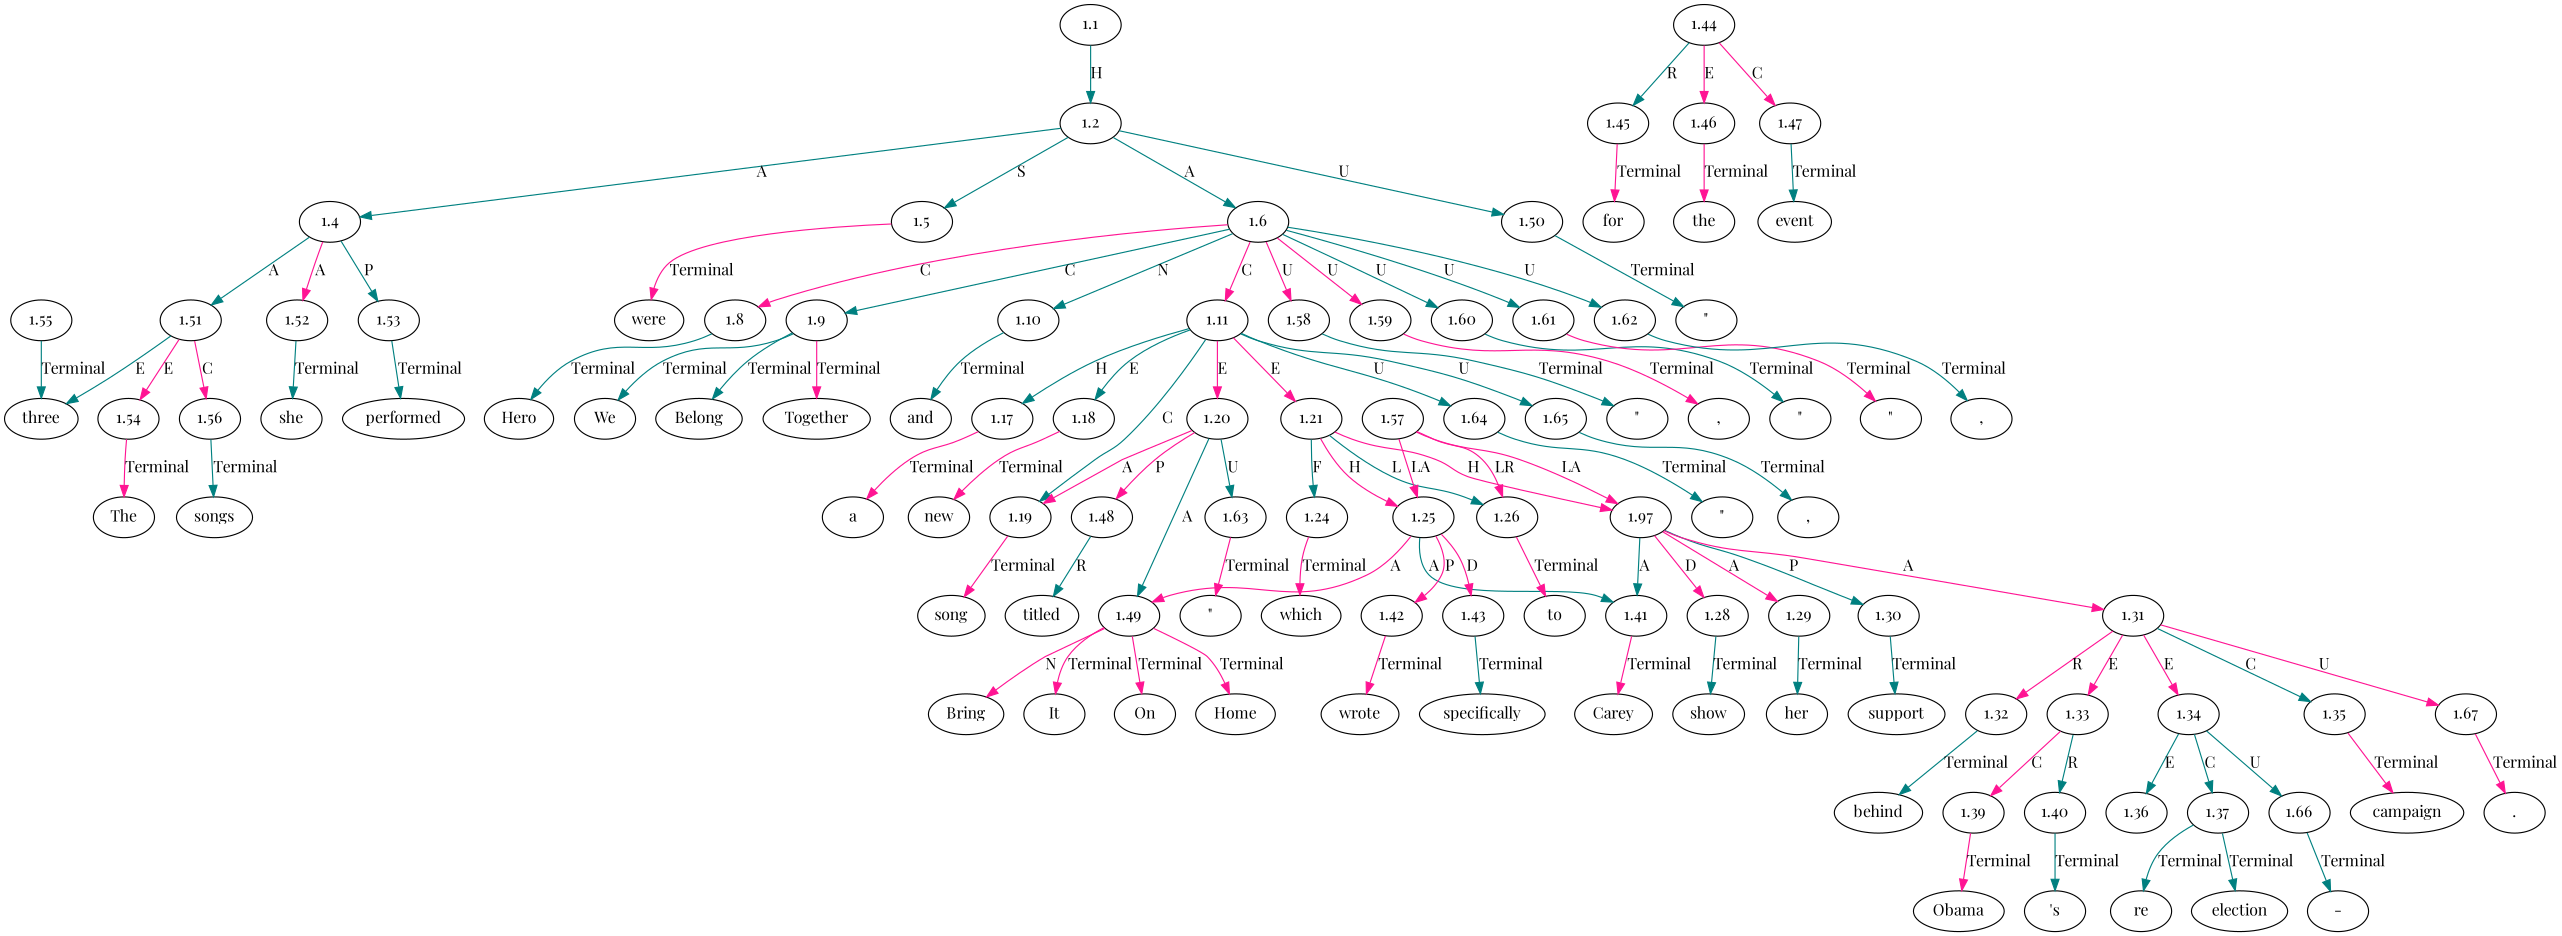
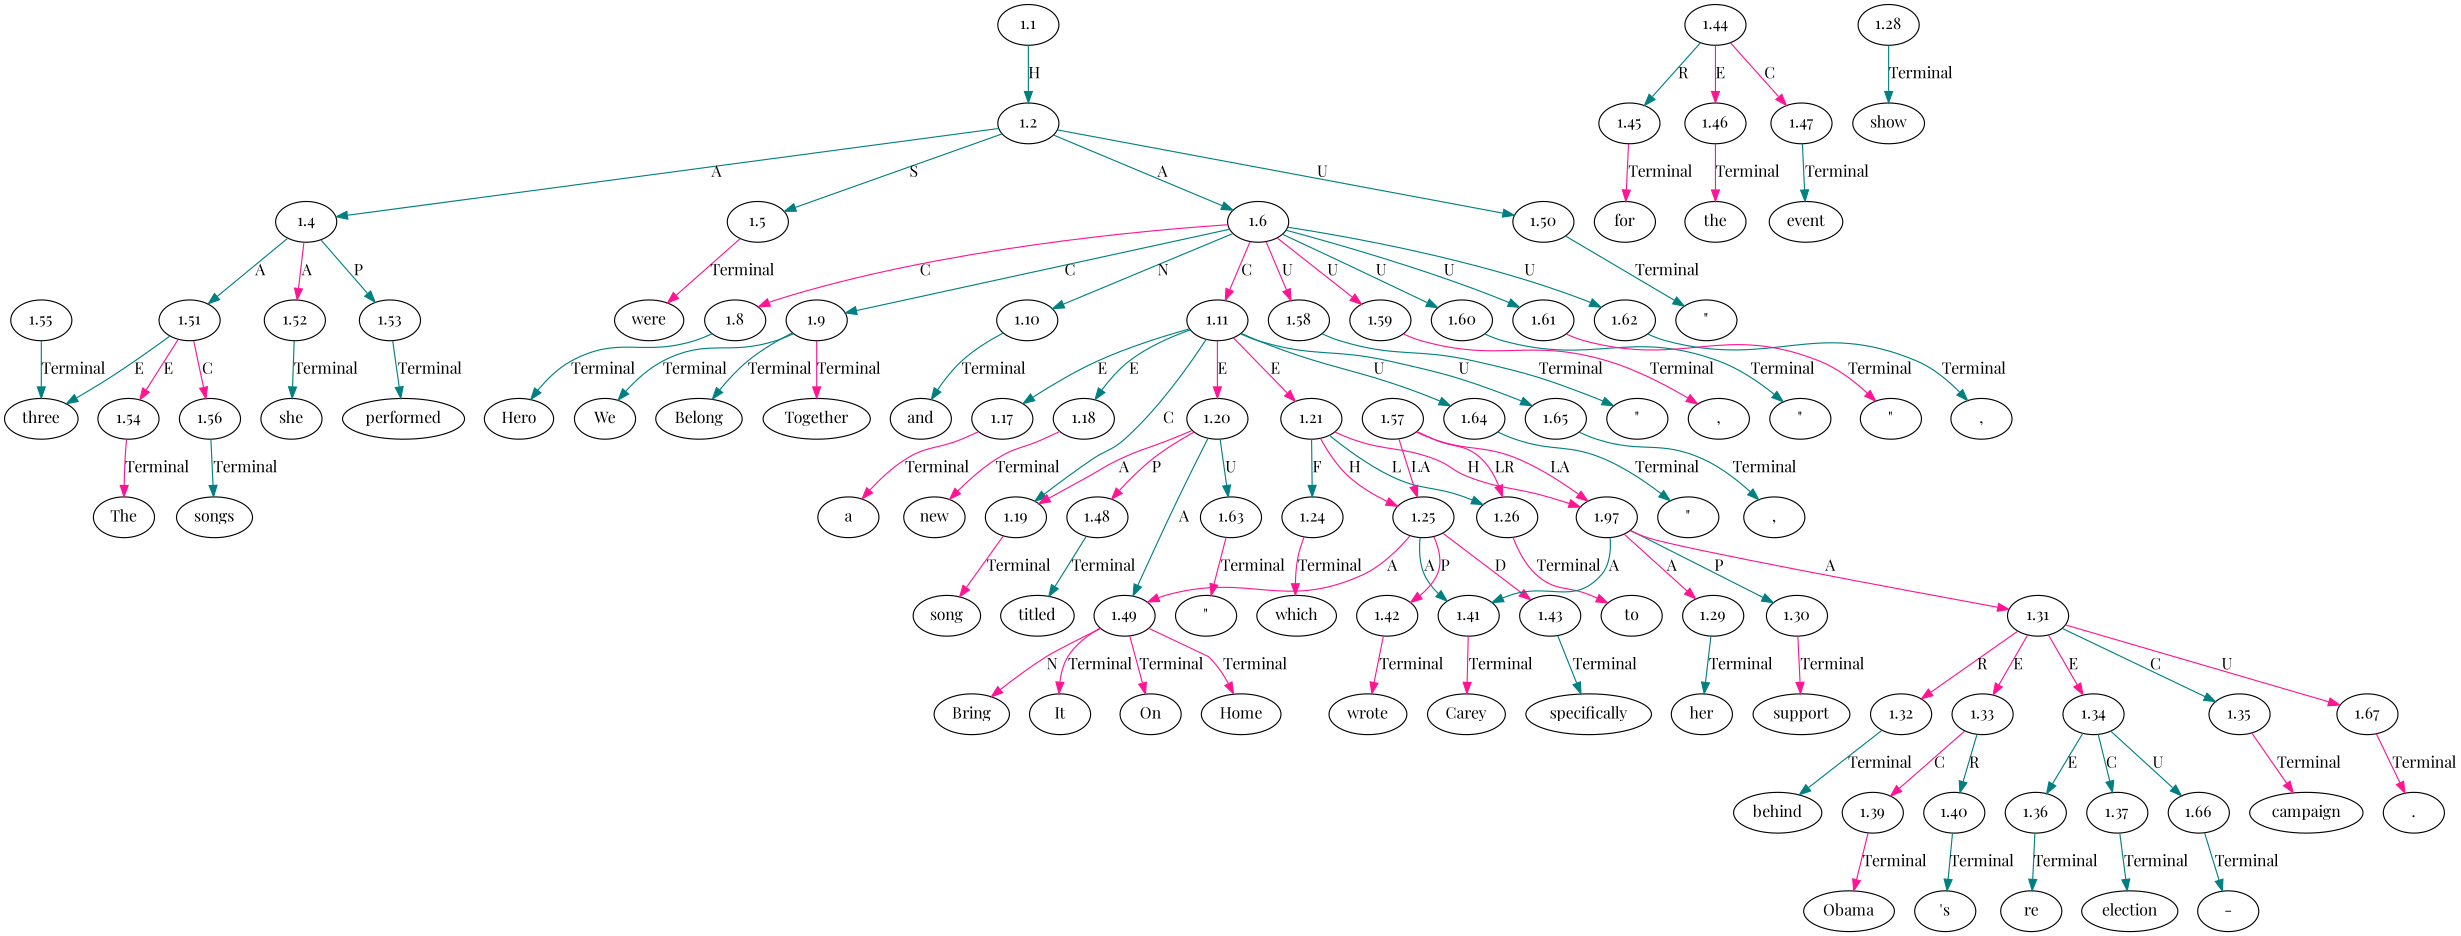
edge "1.11" -> "1.17": label "H" -> "E"
edge "1.97" -> "1.28": removed, label "D"
edge "1.48" -> "titled": label "R" -> "Terminal"
edge "1.30" -> "support": color teal -> deeppink
edge "1.37" -> "re": now "1.36" -> "re"
